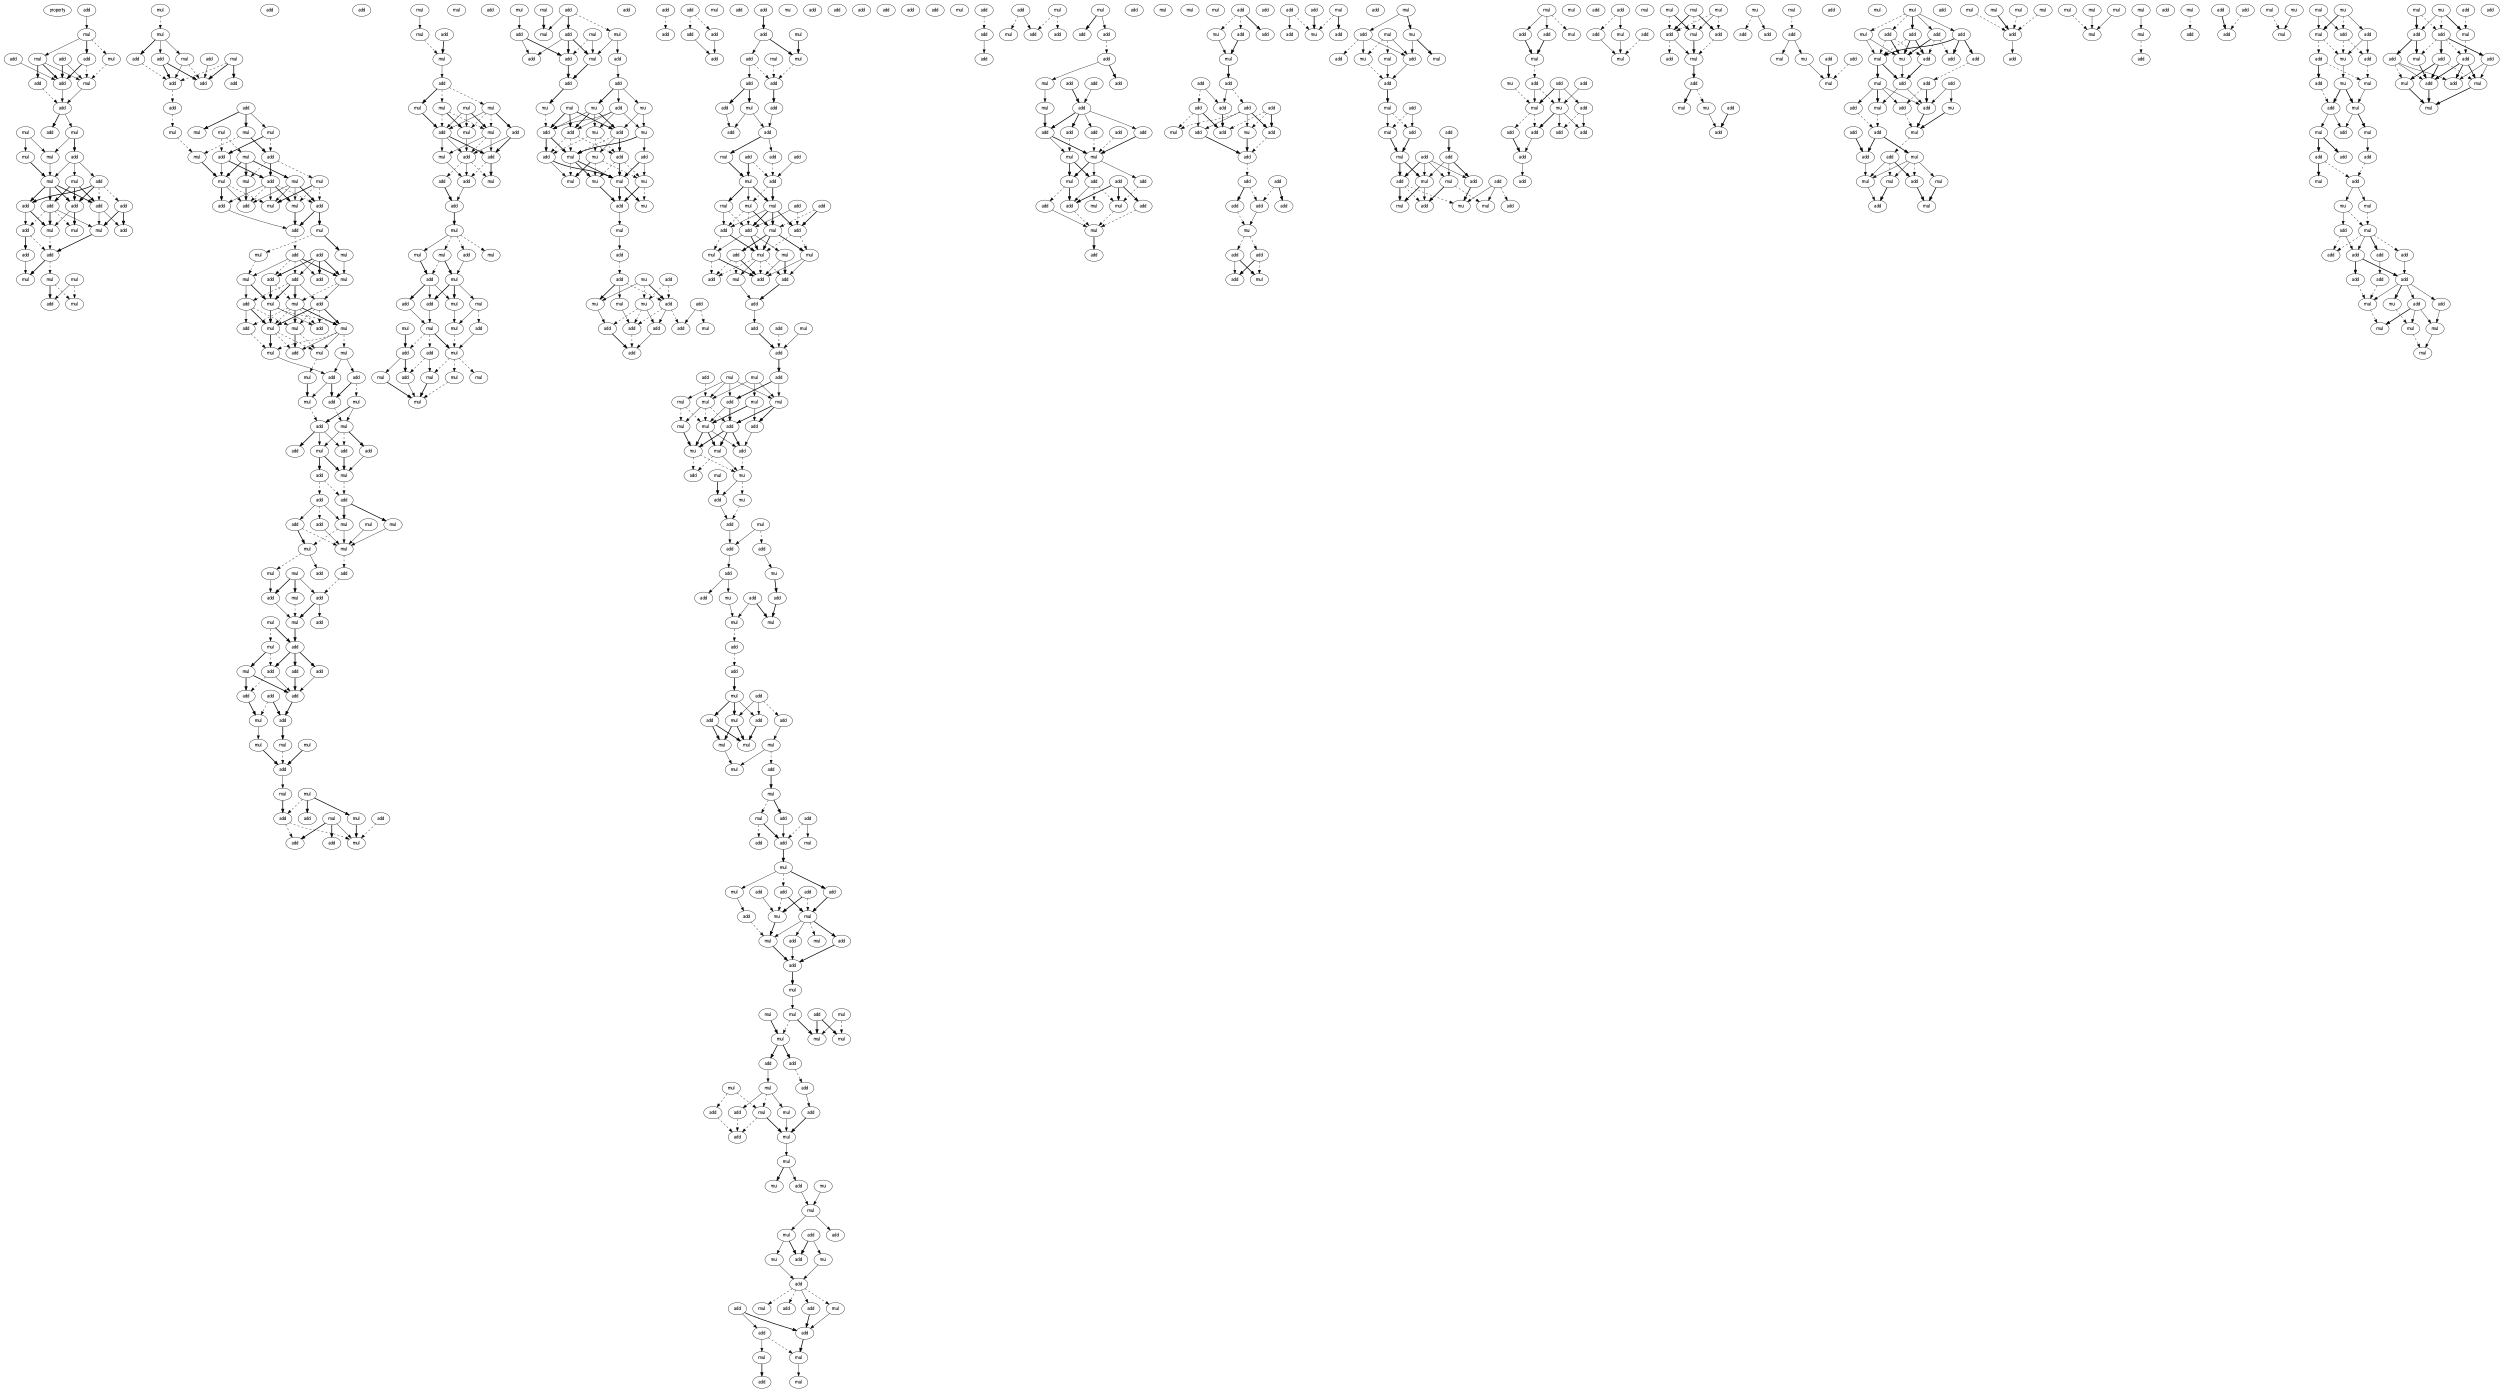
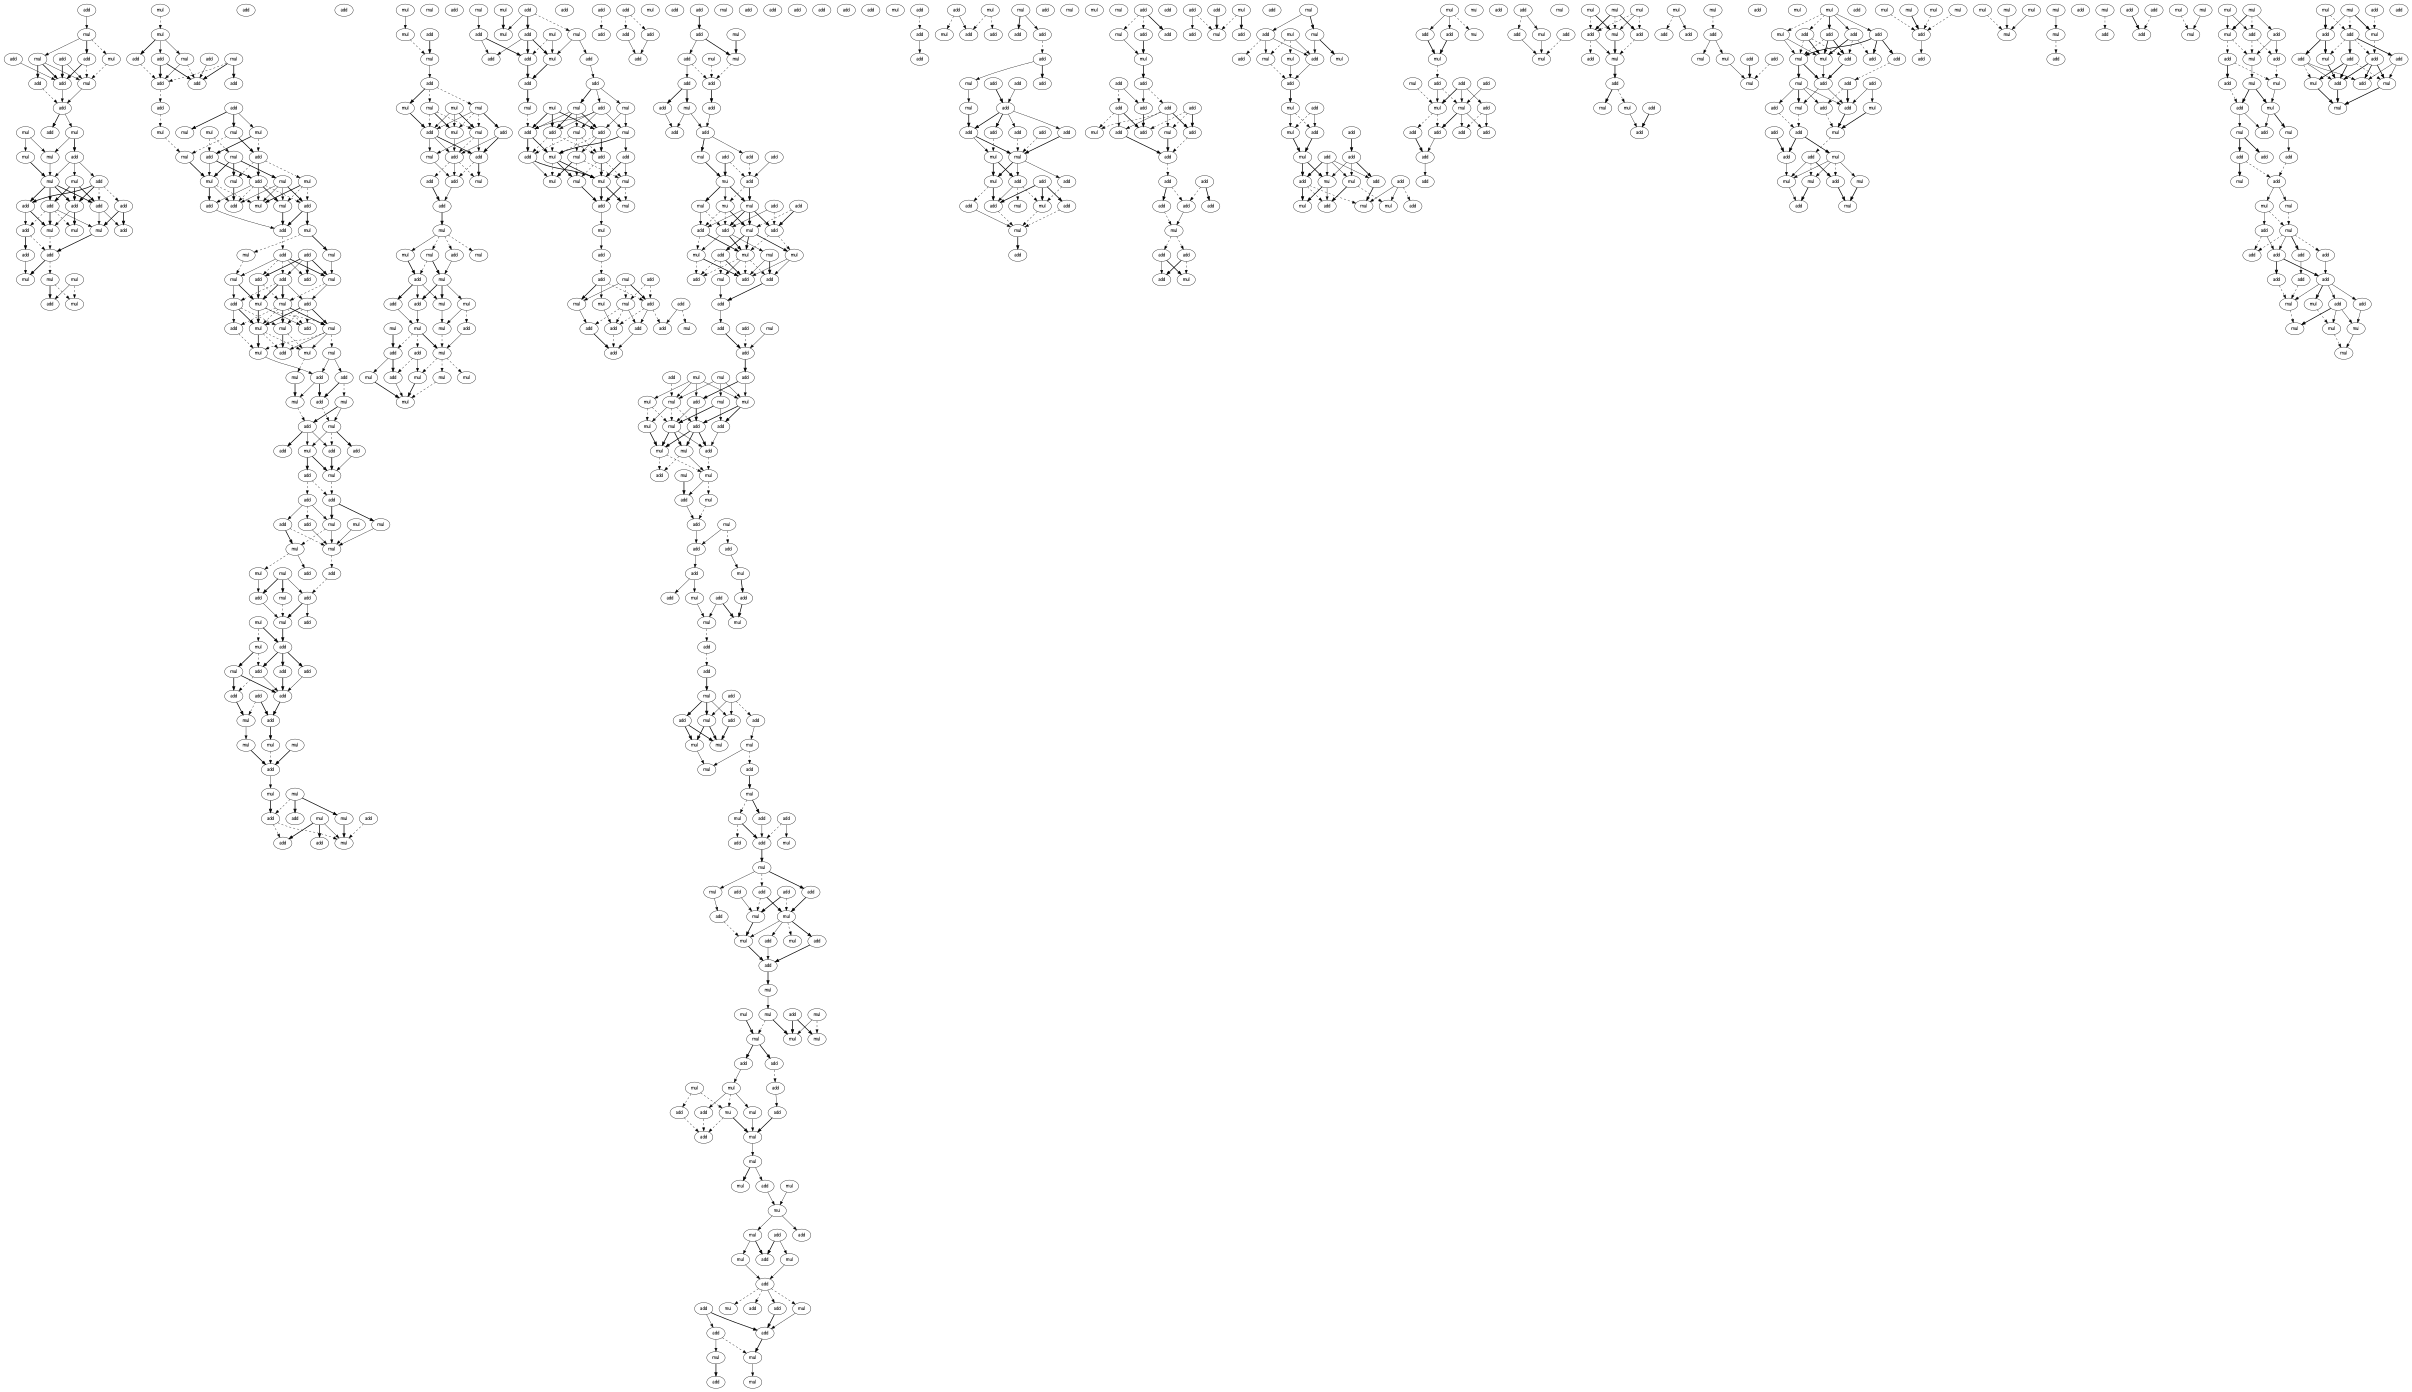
node "property": removed
